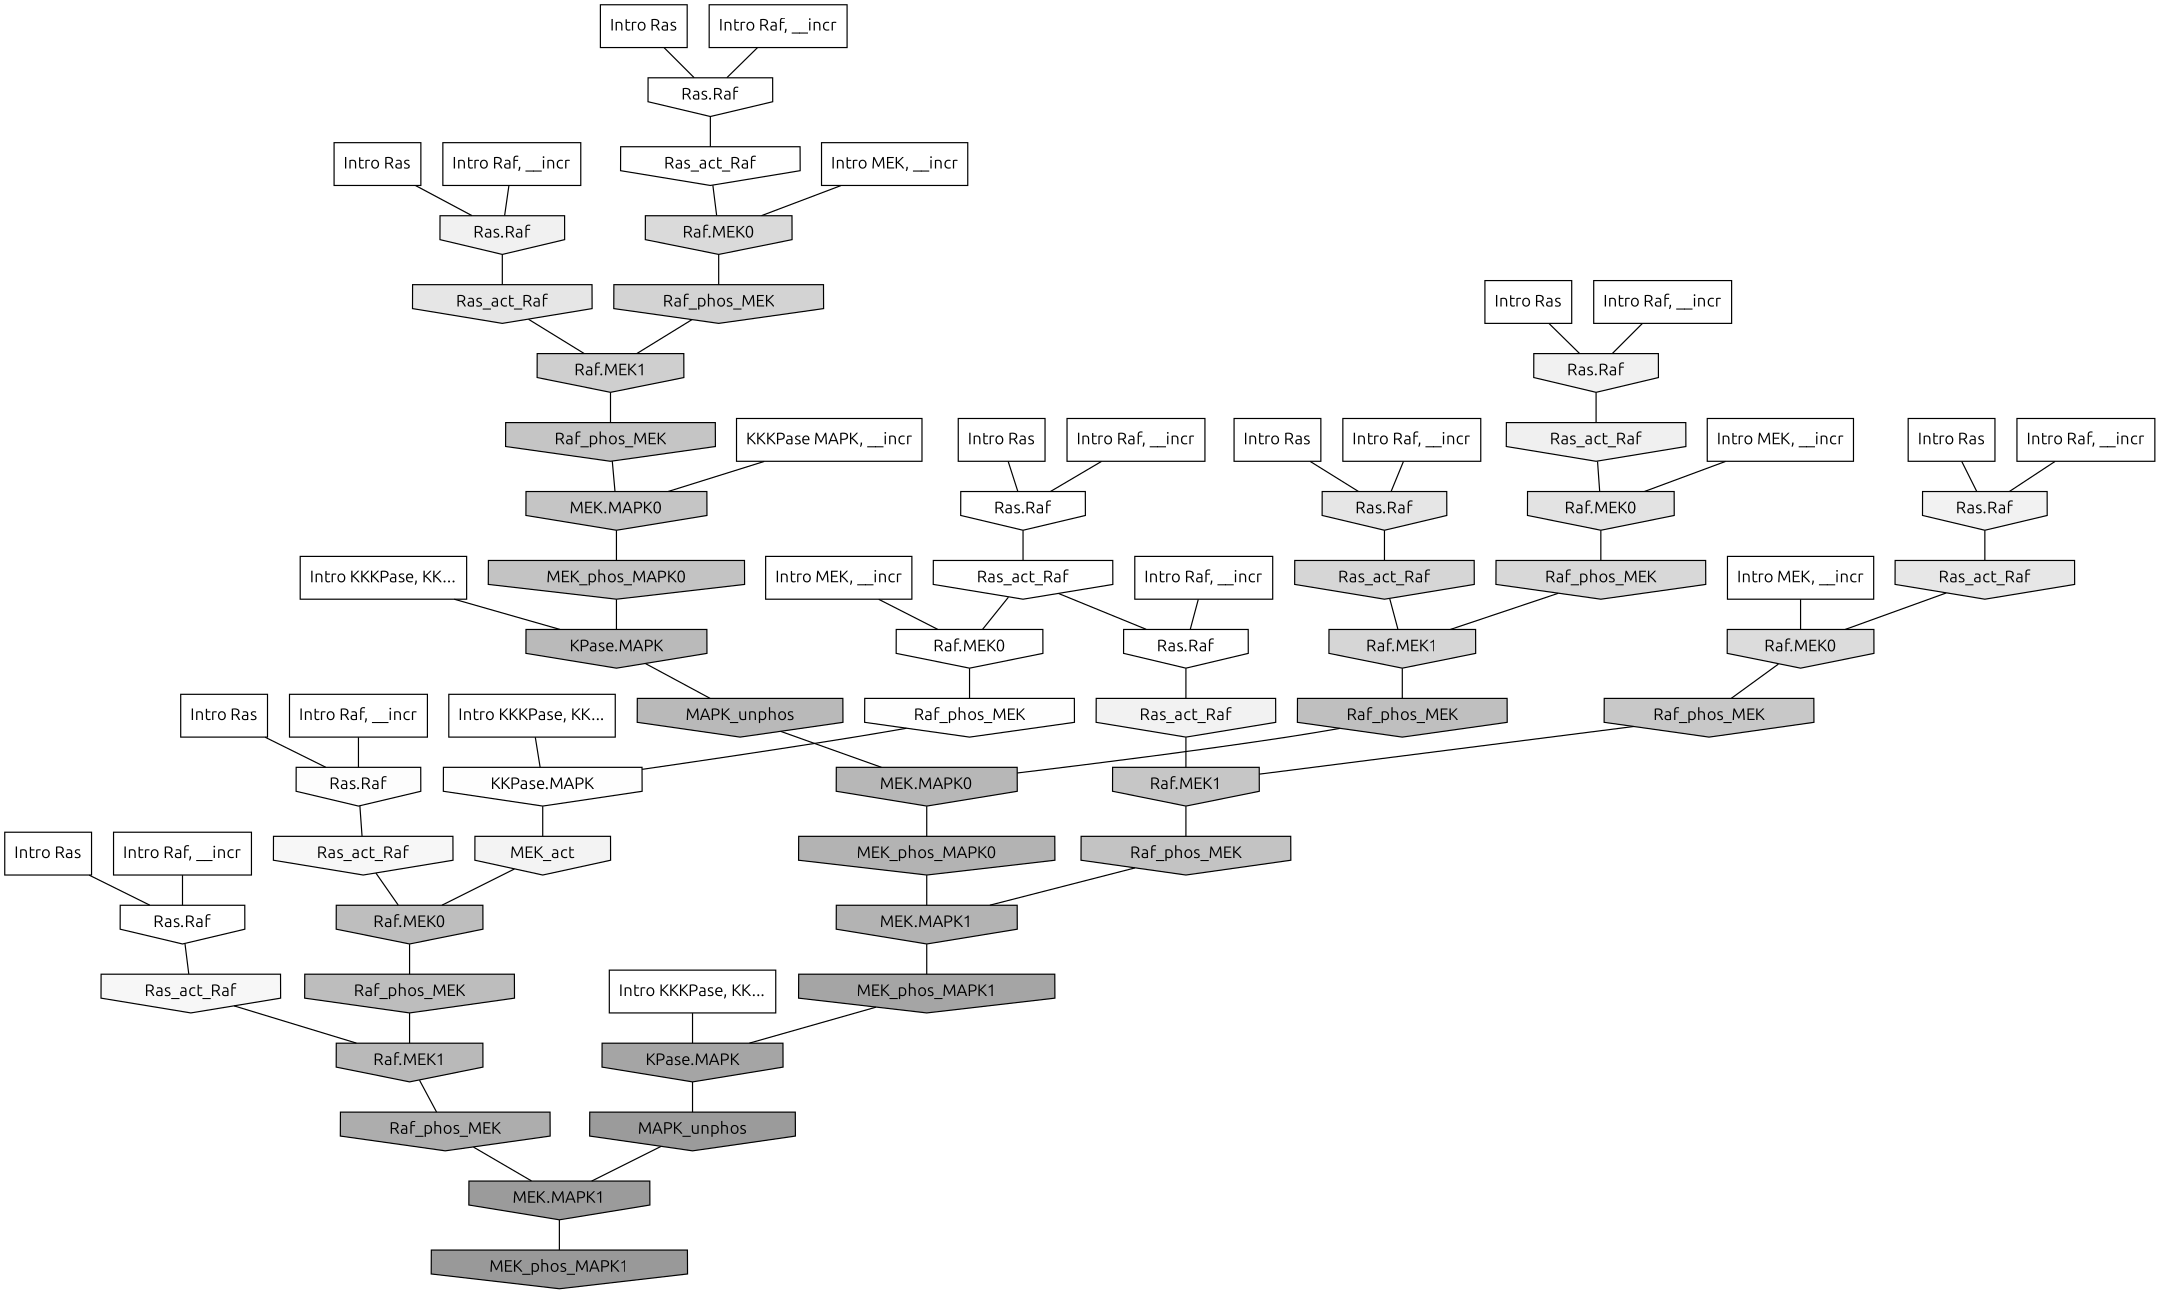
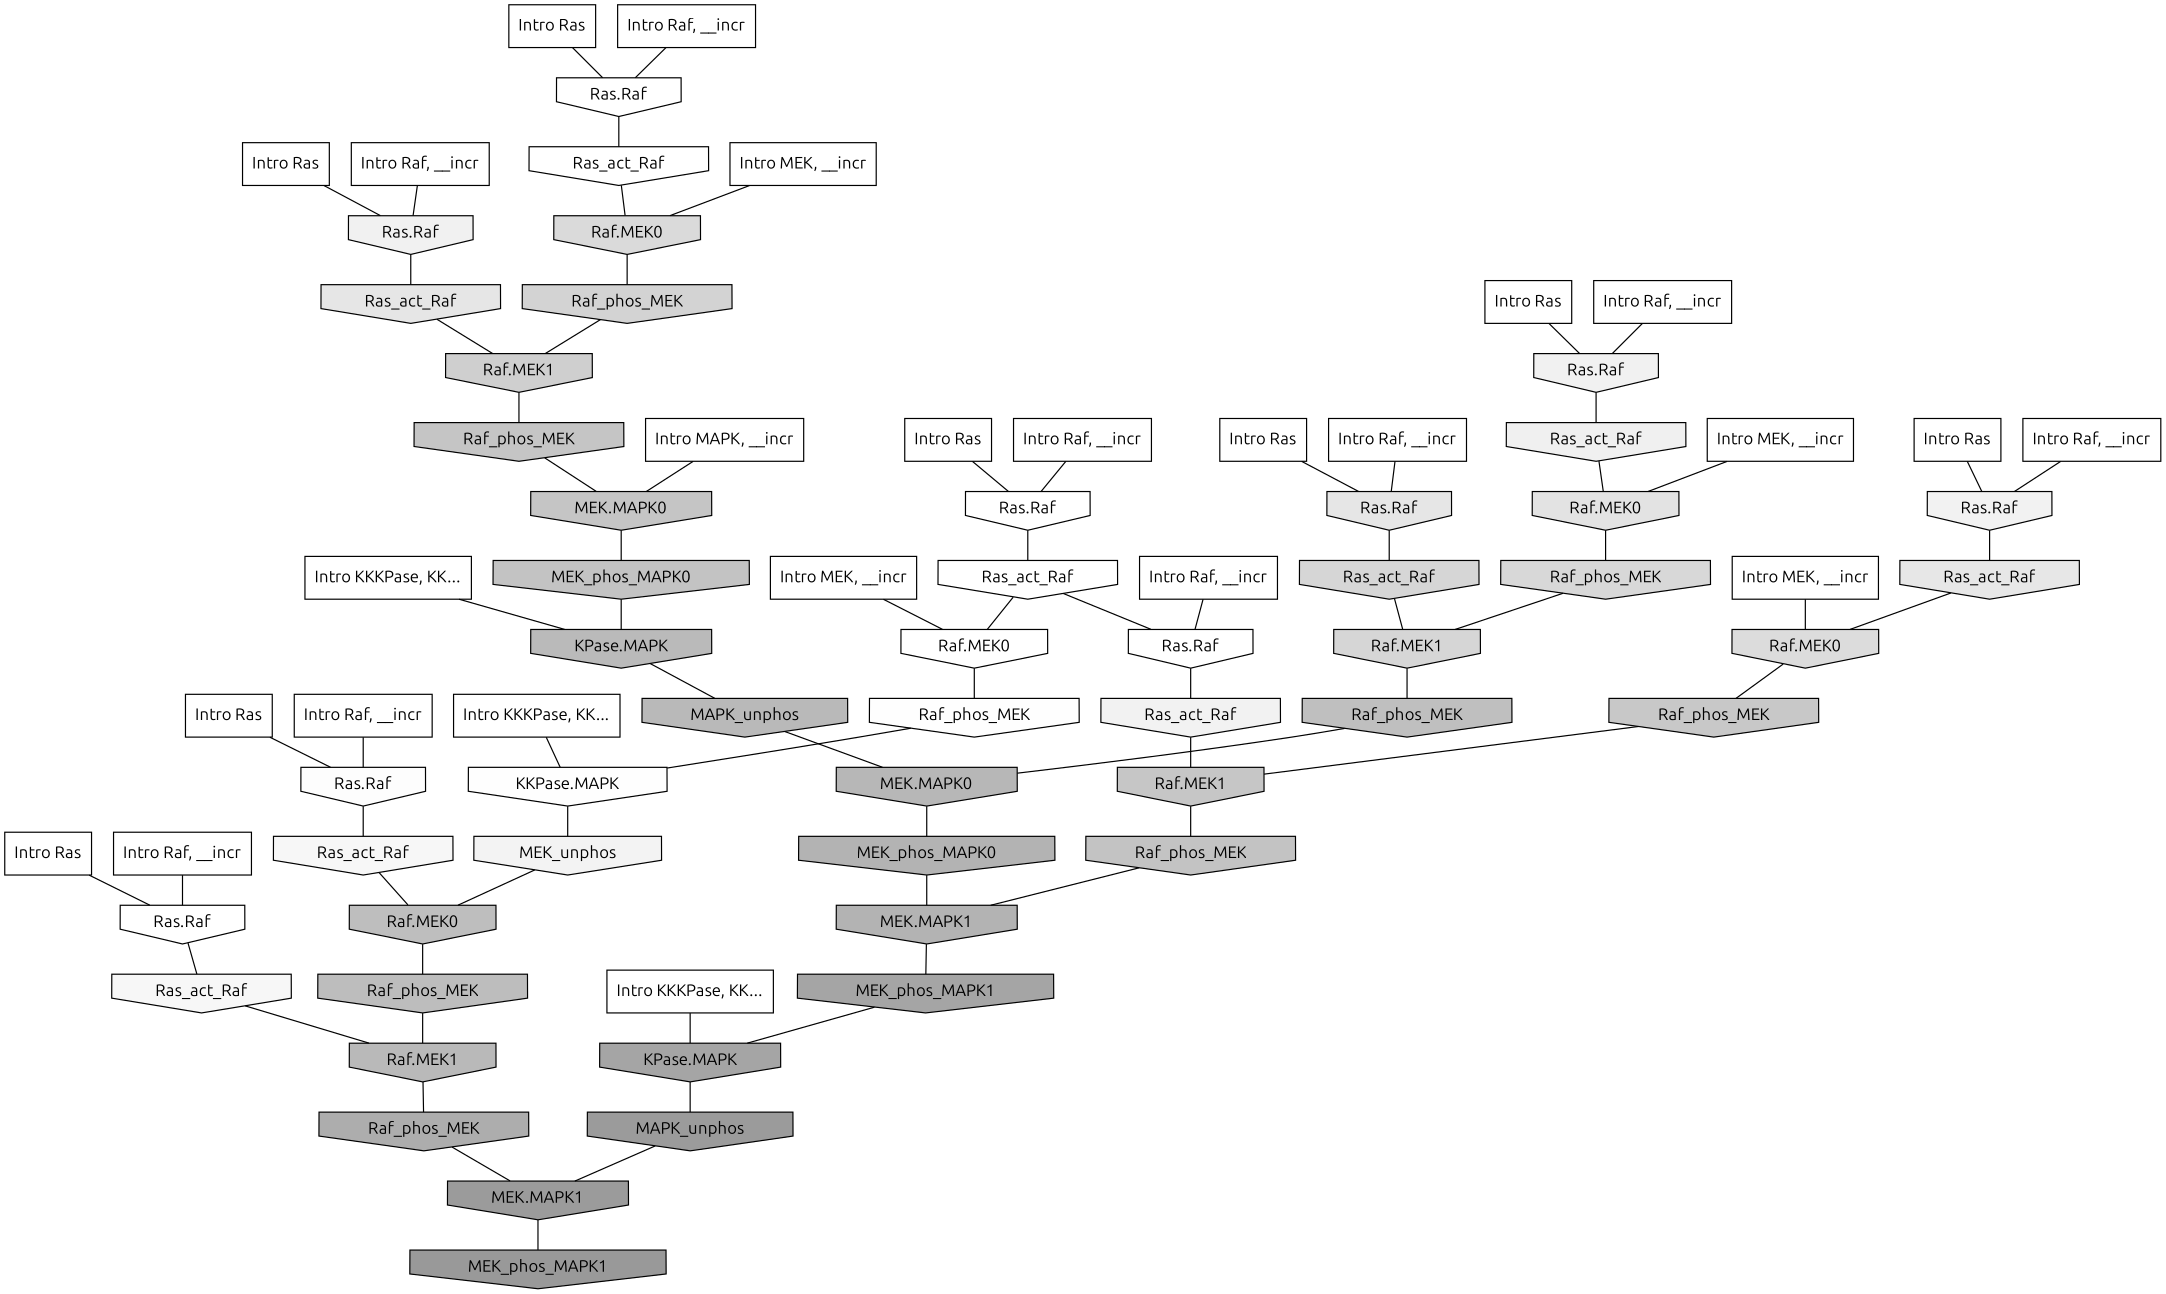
node "KKKPase MAPK, __incr": label "KKKPase MAPK, __incr" -> "Intro MAPK, __incr"
node "MEK_act": label "MEK_act" -> "MEK_unphos"
